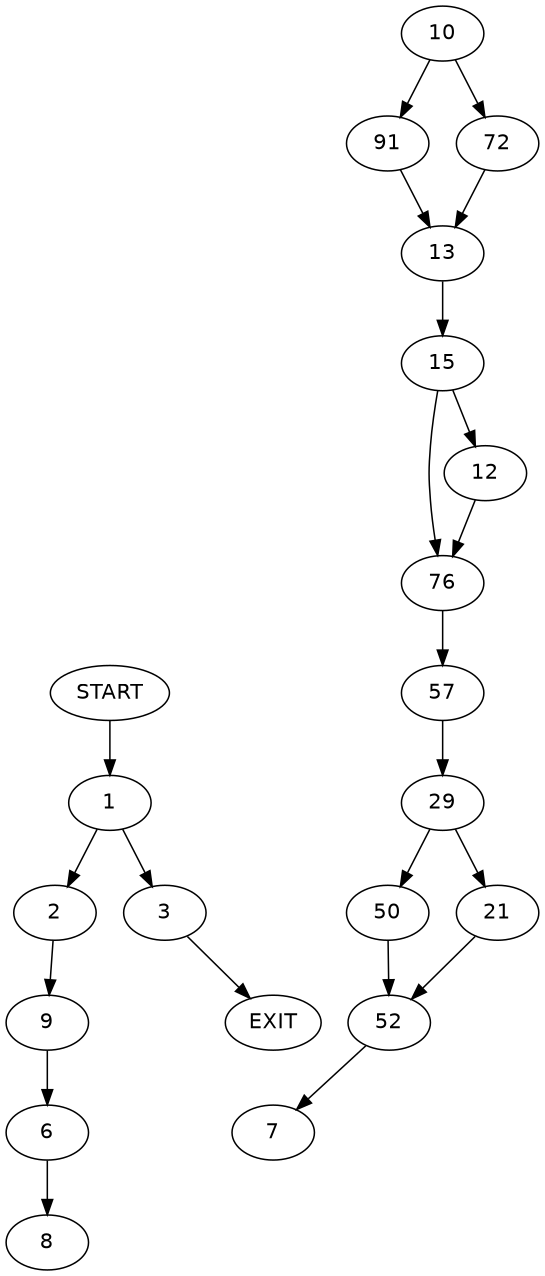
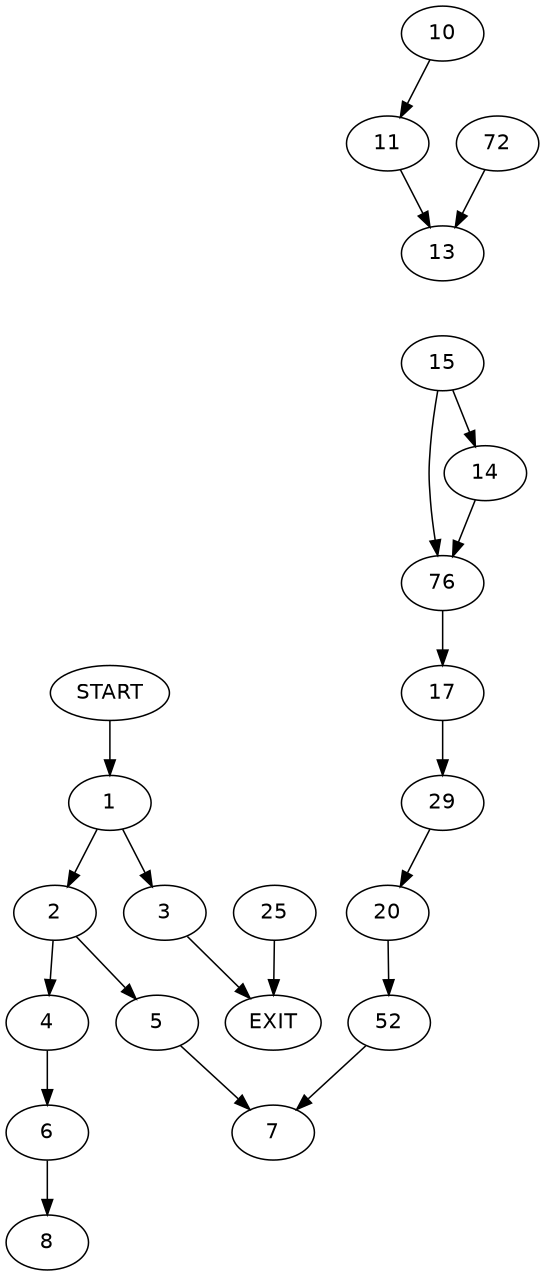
edge "10" -> "72": removed
node "91": label "91" -> "11"
edge "13" -> "15": removed
node "12": label "12" -> "14"
node "57": label "57" -> "17"
node "25": added
node "50": label "50" -> "20"
node "21": removed
node "9": label "9" -> "4"
node "5": added
